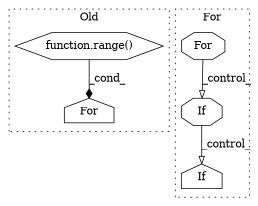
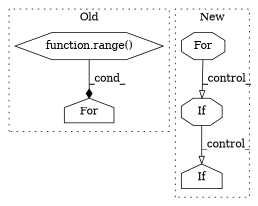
cluster "For": label "For" -> "New"
